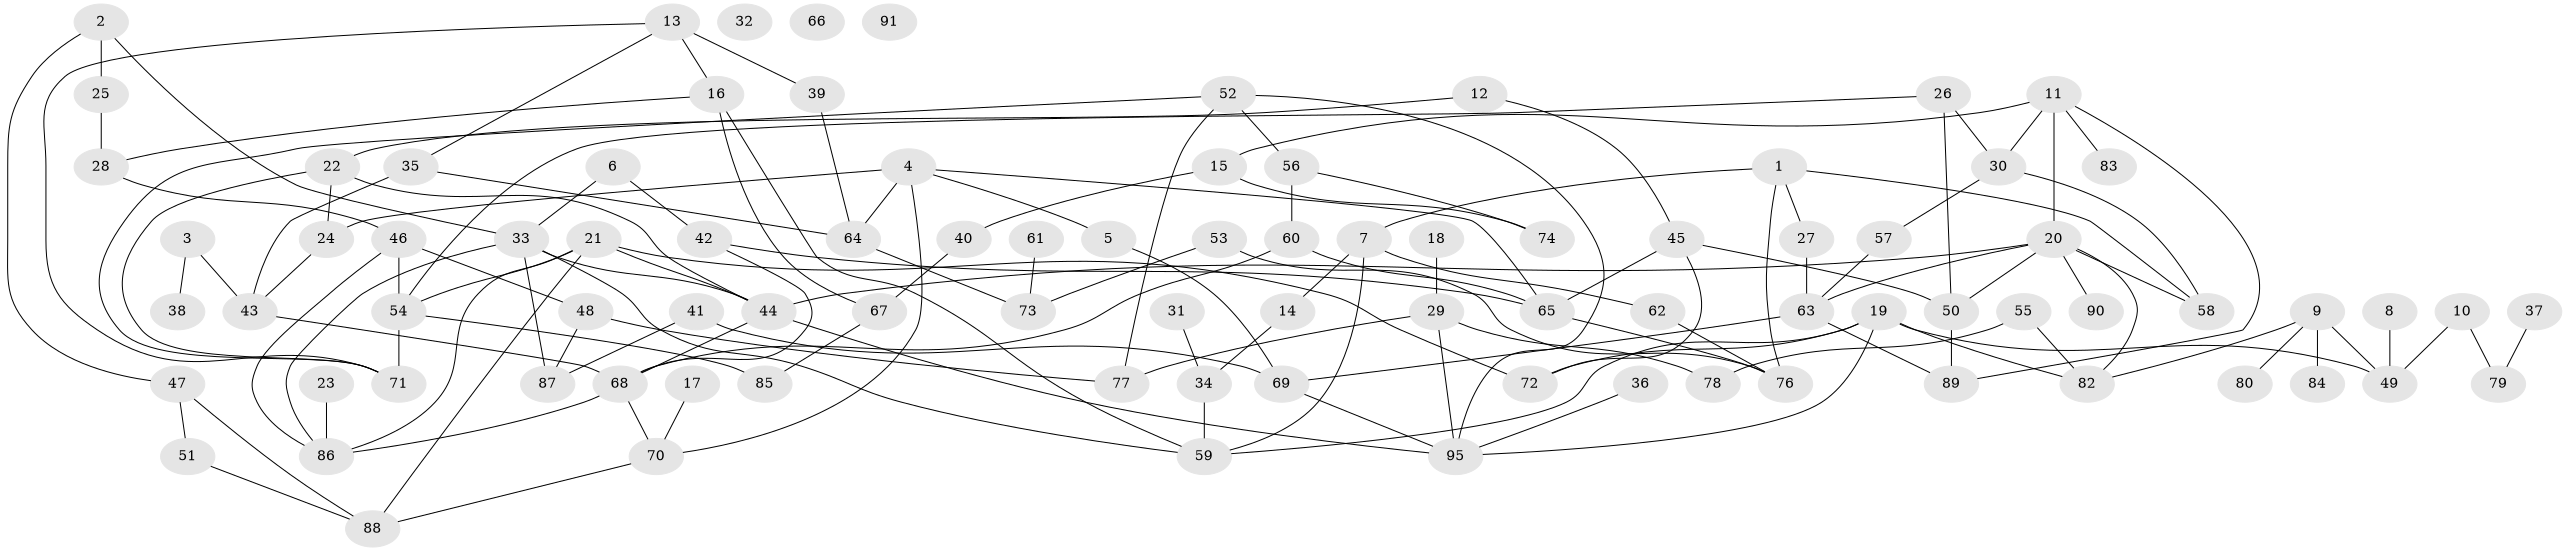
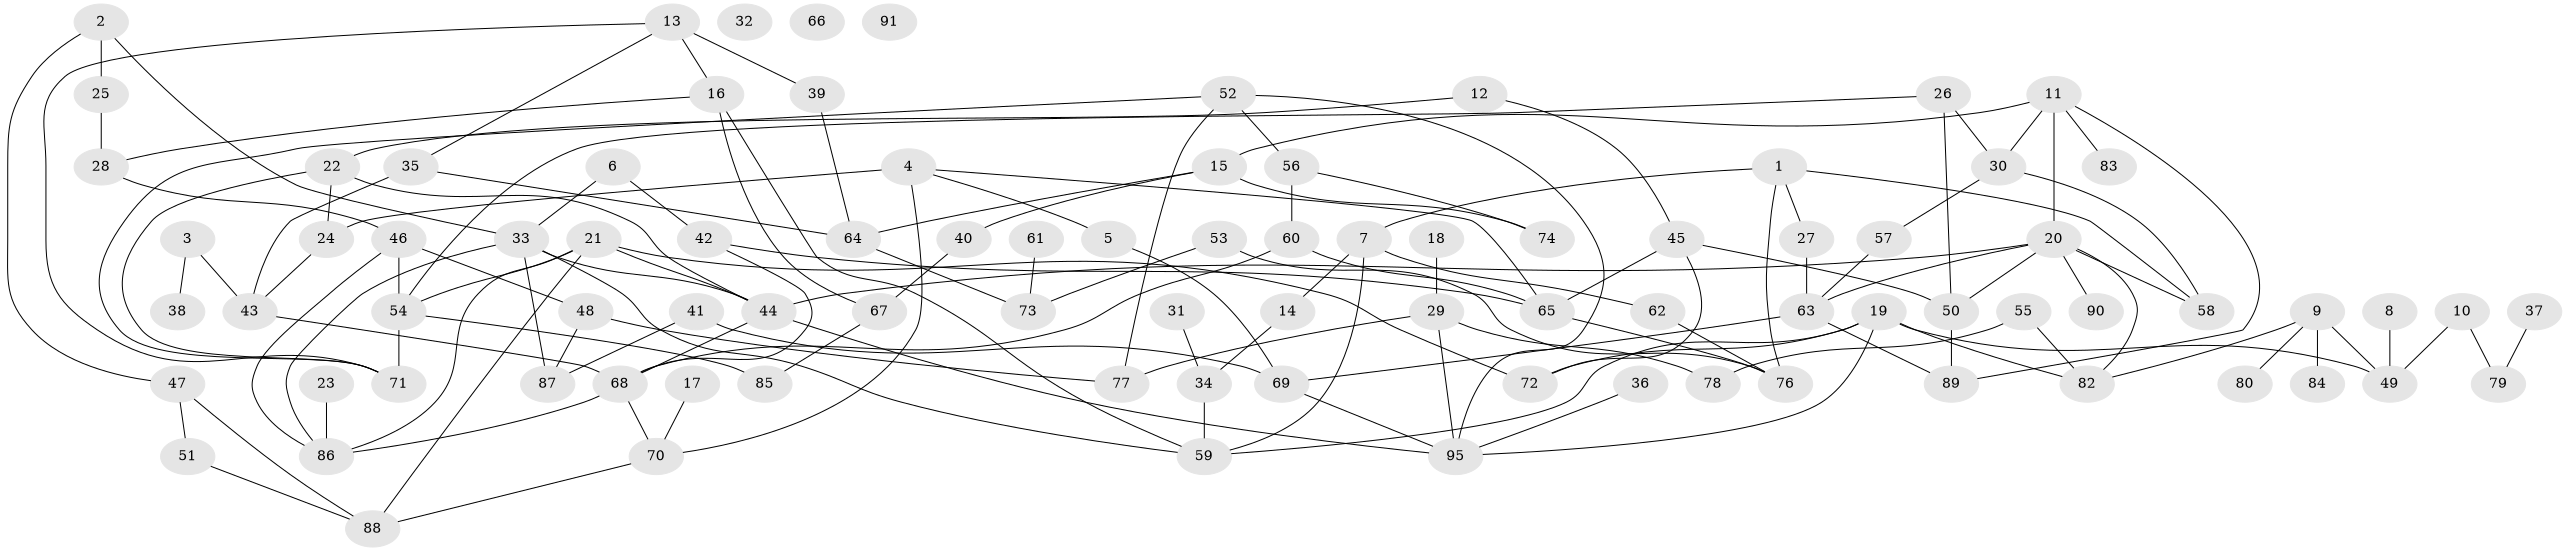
edge "4" -- "64": now "15" -- "64"
